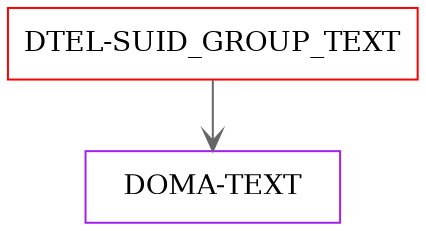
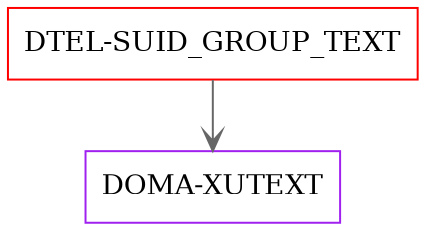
node "DOMA-TEXT": label "DOMA-TEXT" -> "DOMA-XUTEXT"
